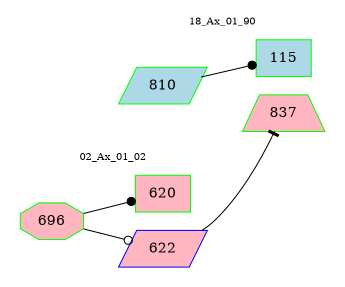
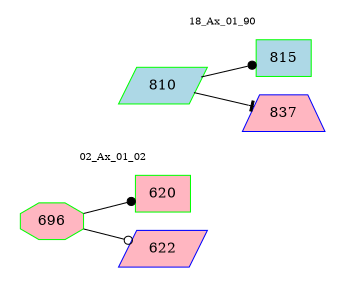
node "115": label "115" -> "815"
node "837": color green -> blue
edge "622" -> "837": now "810" -> "837"
